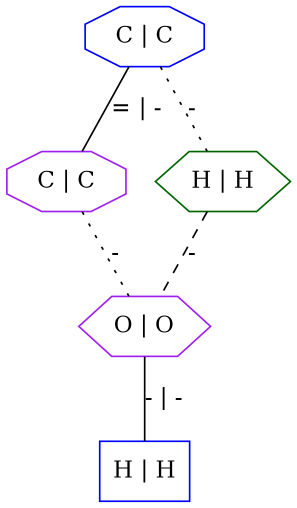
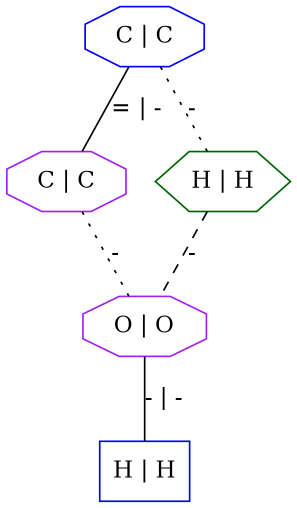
node "O | O": shape hexagon -> octagon
